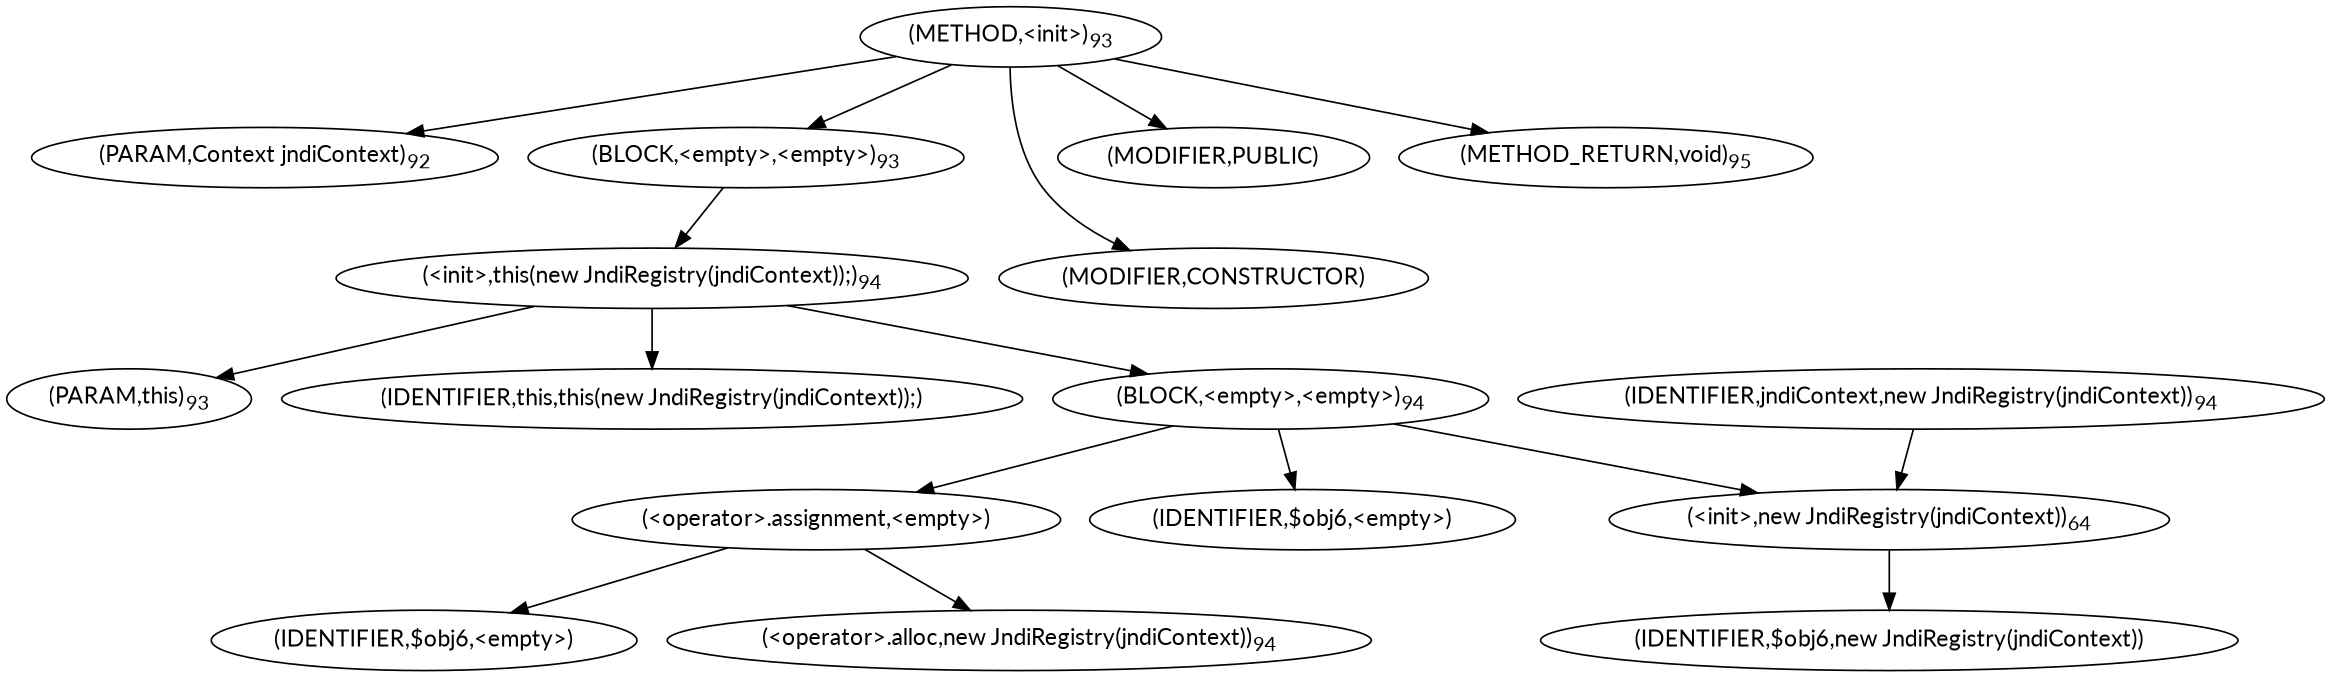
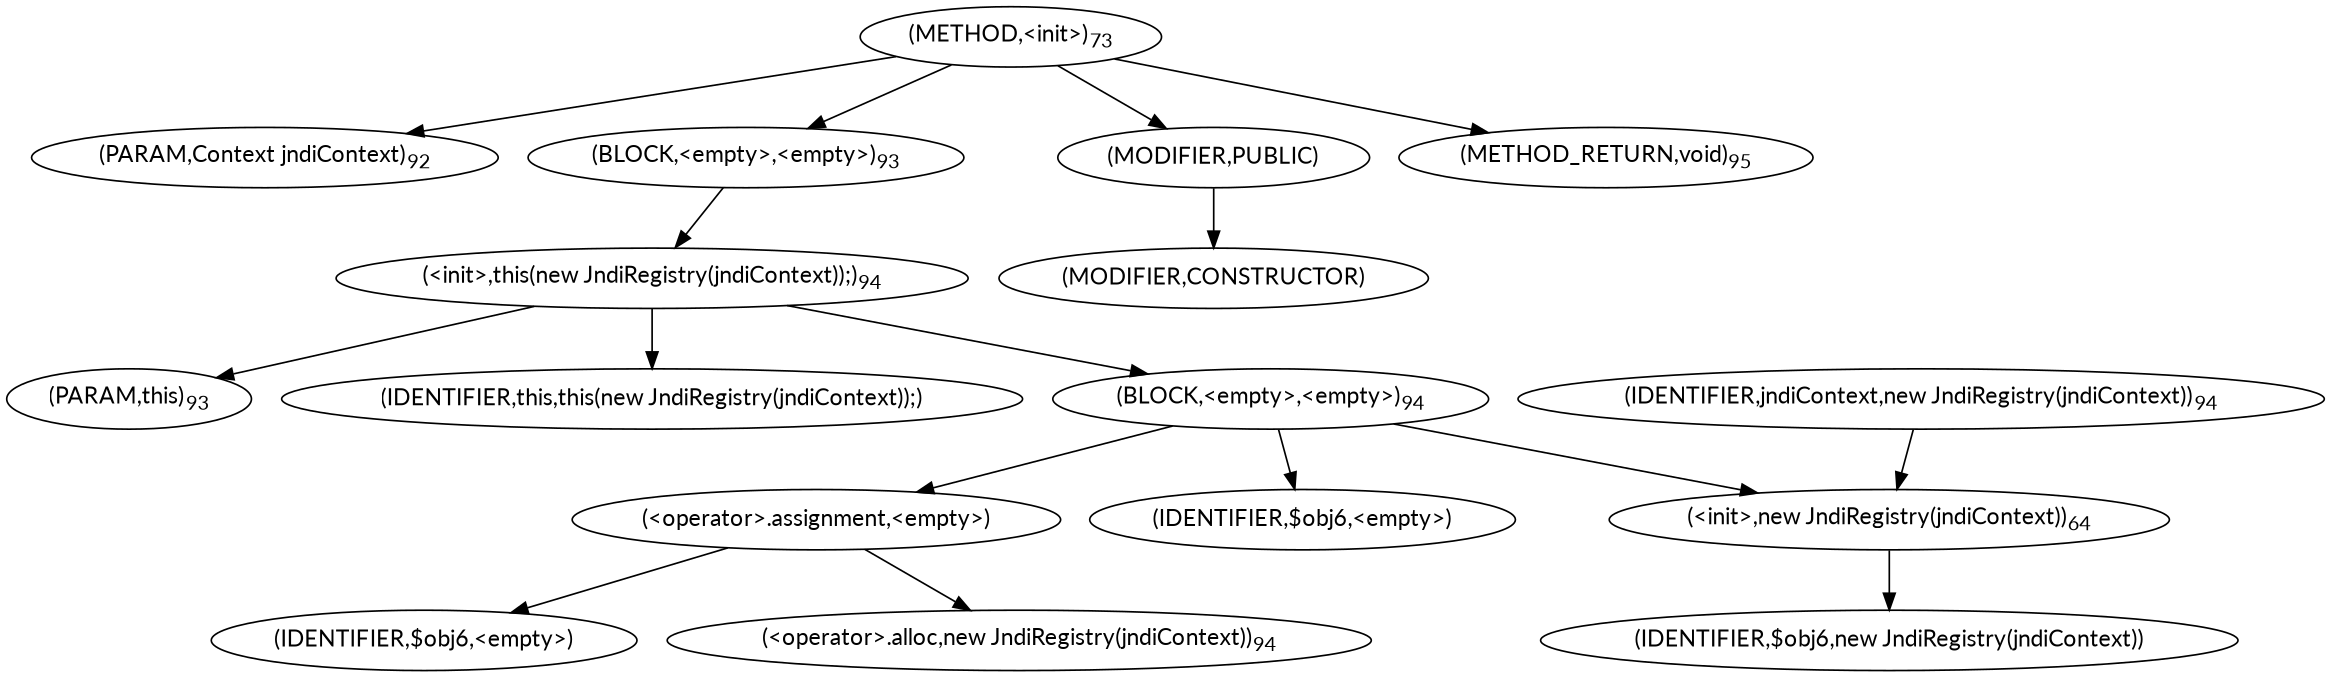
node "(METHOD,<init>)": text "93" -> "73"
edge "(METHOD,<init>)" -> "(MODIFIER,CONSTRUCTOR)": now "(MODIFIER,PUBLIC)" -> "(MODIFIER,CONSTRUCTOR)"
